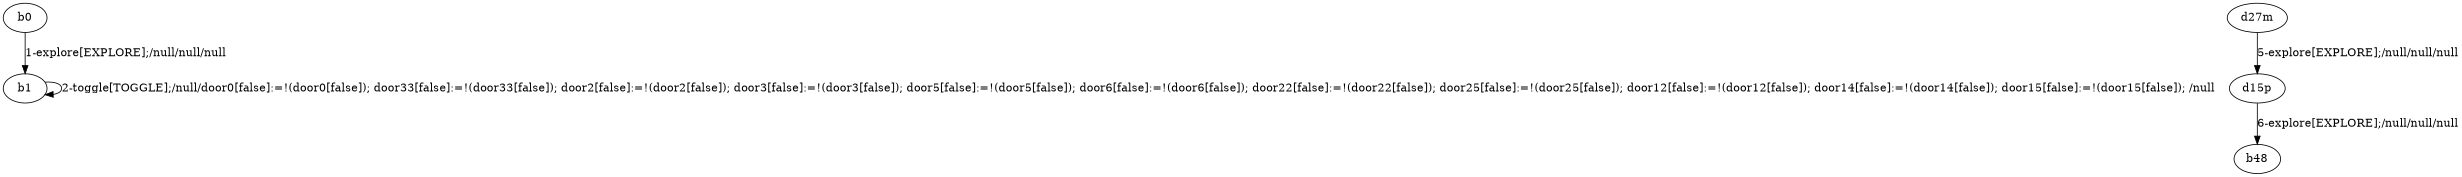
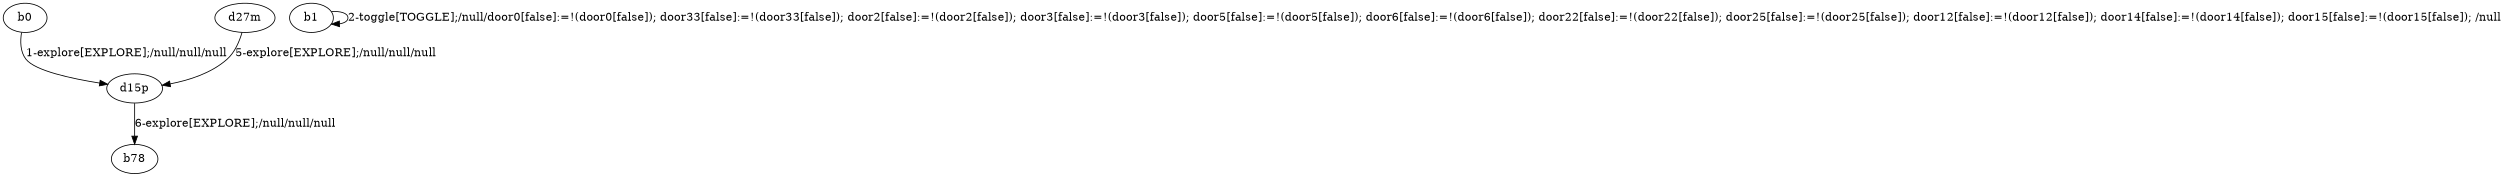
edge "b0" -> "b1": now "b0" -> "d15p"
node "b48": label "b48" -> "b78"
